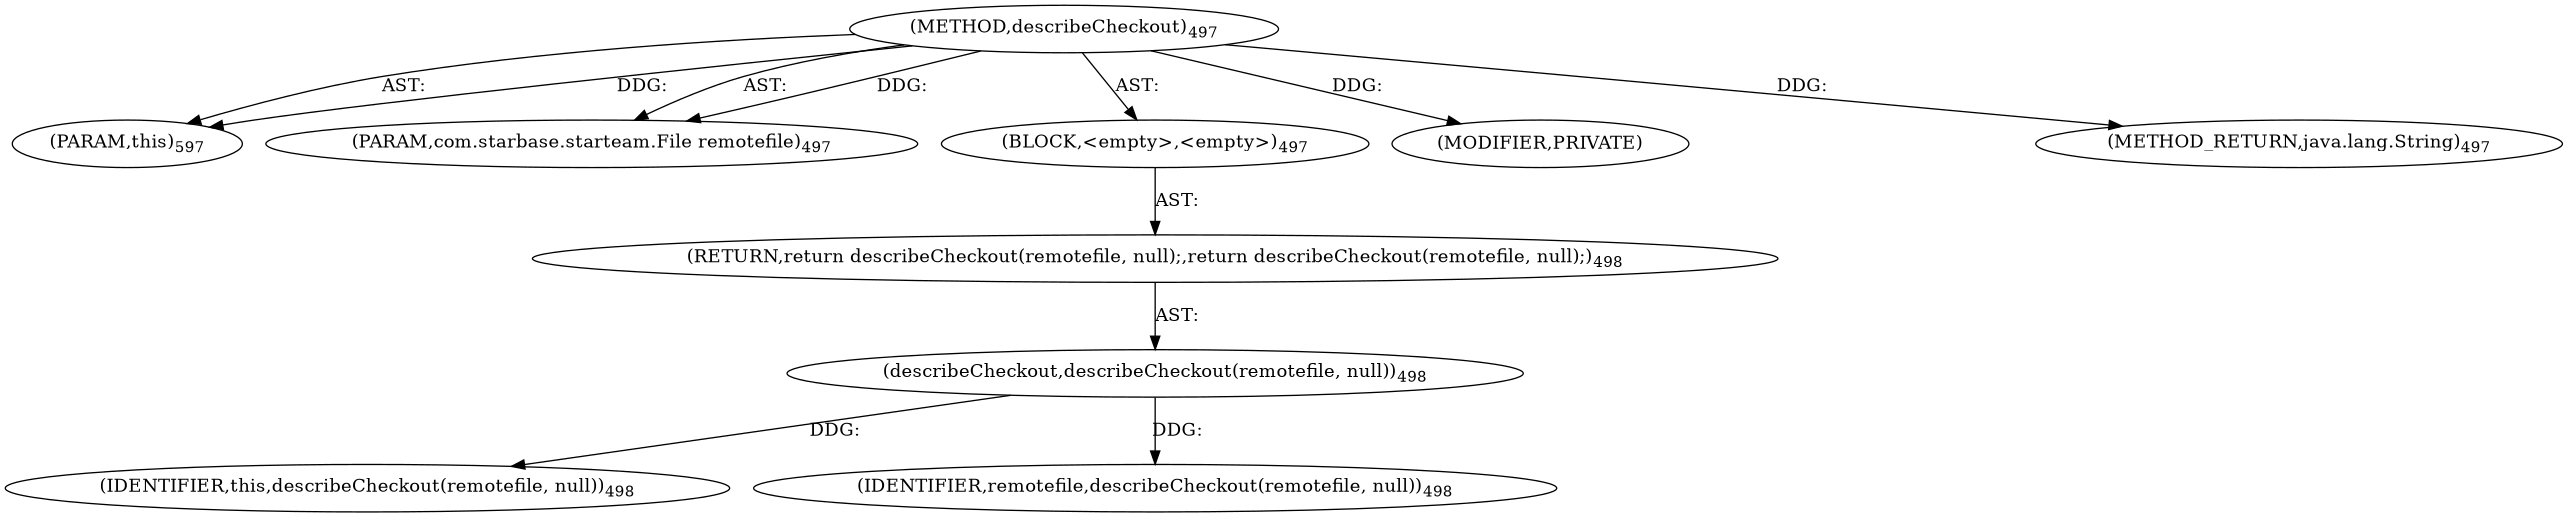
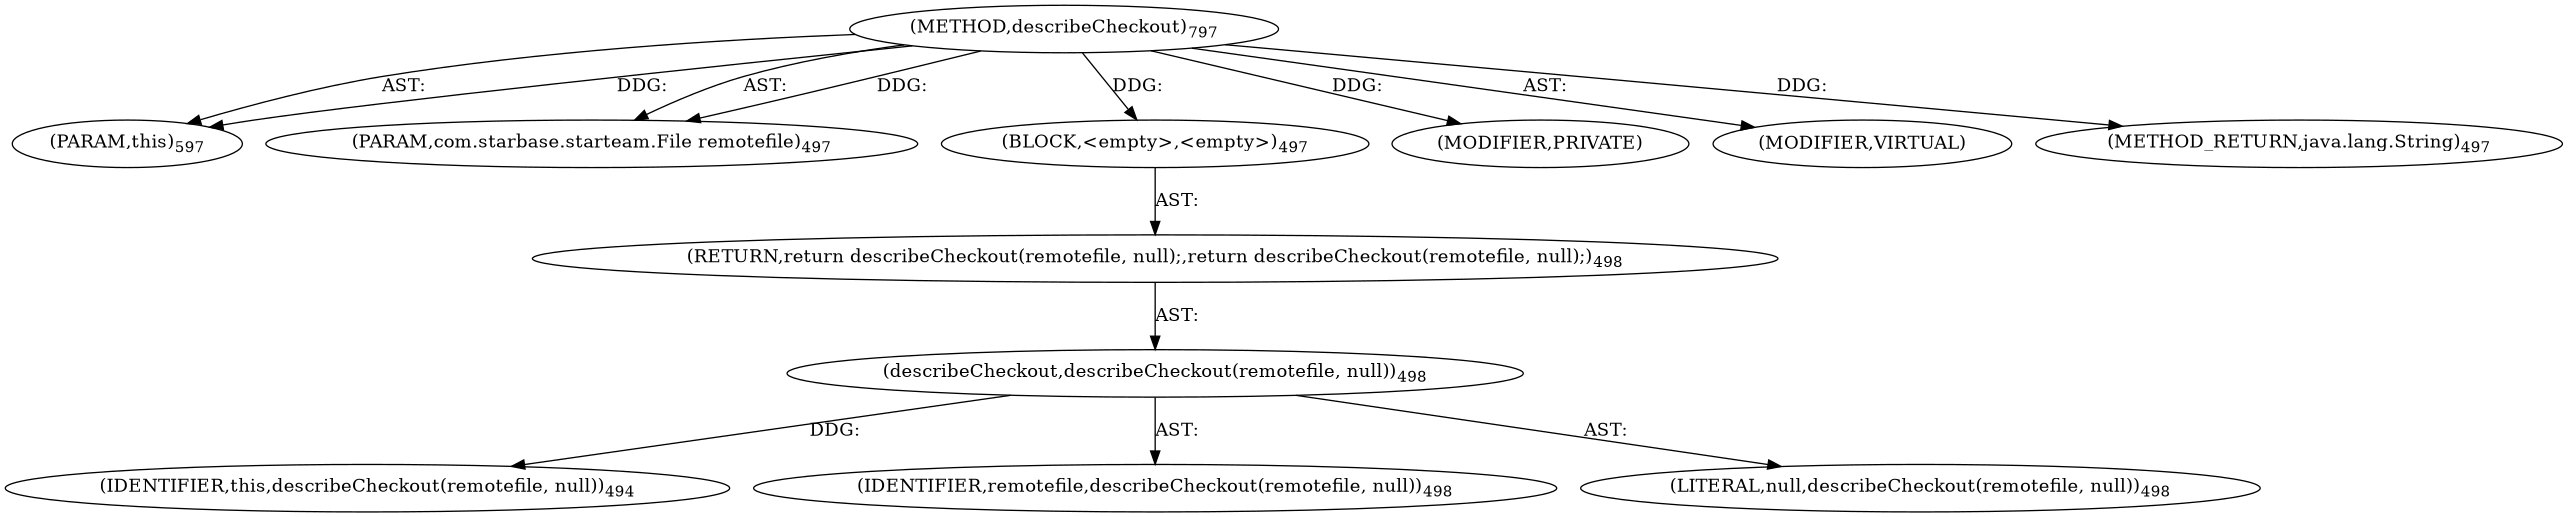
node "(METHOD,describeCheckout)": text "497" -> "797"
edge "(METHOD,describeCheckout)" -> "(BLOCK,<empty>,<empty>)": label "AST: " -> "DDG: "
node "(MODIFIER,VIRTUAL)": added
edge "(describeCheckout,describeCheckout(remotefile, null))" -> "(IDENTIFIER,remotefile,describeCheckout(remotefile, null))": label "DDG: " -> "AST: "
node "(IDENTIFIER,this,describeCheckout(remotefile, null))": text "498" -> "494"
node "(LITERAL,null,describeCheckout(remotefile, null))": added
